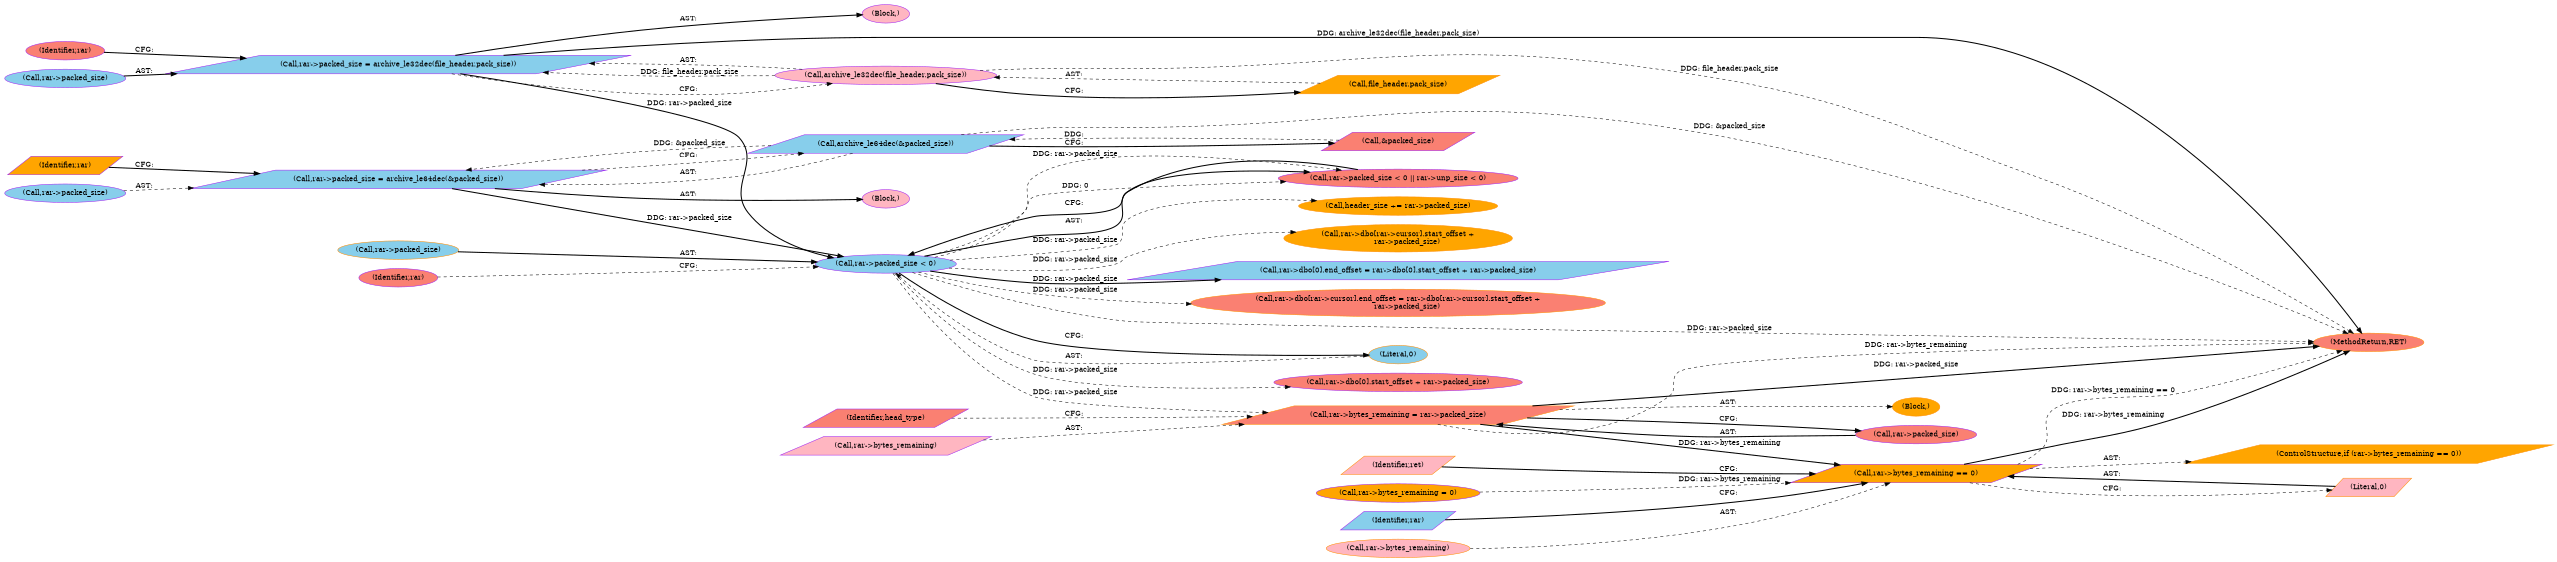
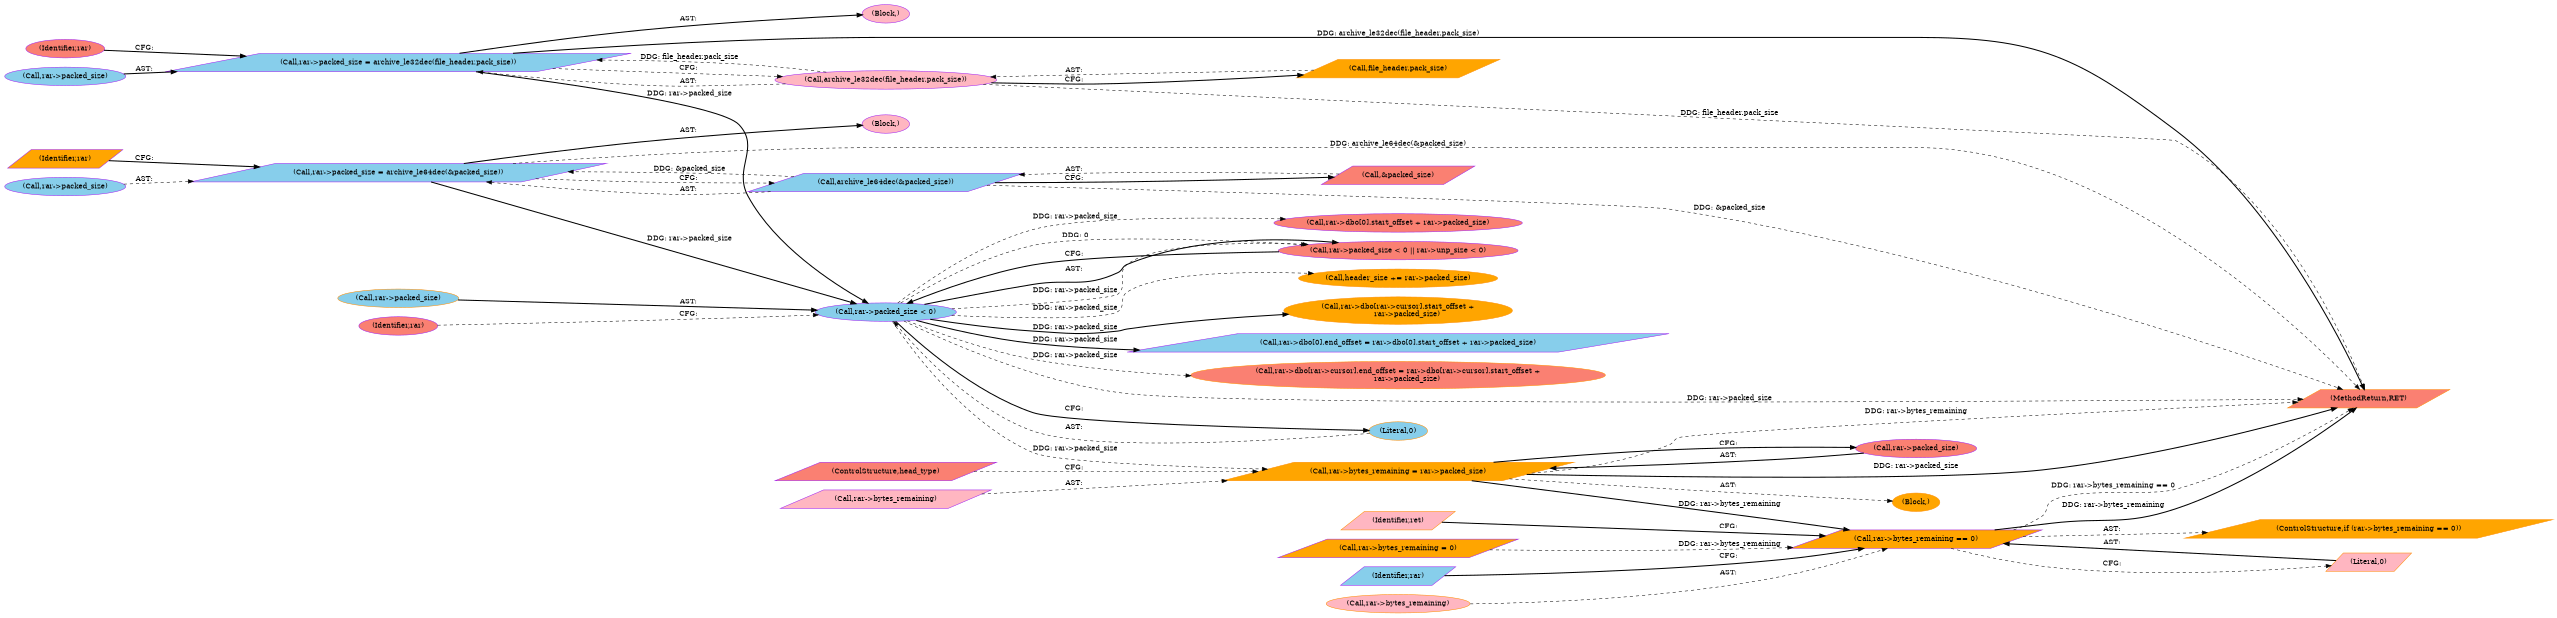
edge "(Call,&packed_size)" -> "(Call,archive_le64dec(&packed_size))": label "DDG: " -> "AST: "
edge "(Call,rar->packed_size = archive_le64dec(&packed_size))" -> "(MethodReturn,RET)": added, label "DDG: archive_le64dec(&packed_size)"
edge "(Call,rar->packed_size < 0)" -> "(Call,rar->dbo[rar->cursor].start_offset + rar->packed_size)": style dashed -> bold
node "(MethodReturn,RET)": shape ellipse -> parallelogram
node "(Call,rar->bytes_remaining = rar->packed_size)": fillcolor salmon -> orange
node "(Identifier,head_type)": label "(Identifier,head_type)" -> "(ControlStructure,head_type)"
node "(Call,rar->bytes_remaining = 0)": shape ellipse -> parallelogram
